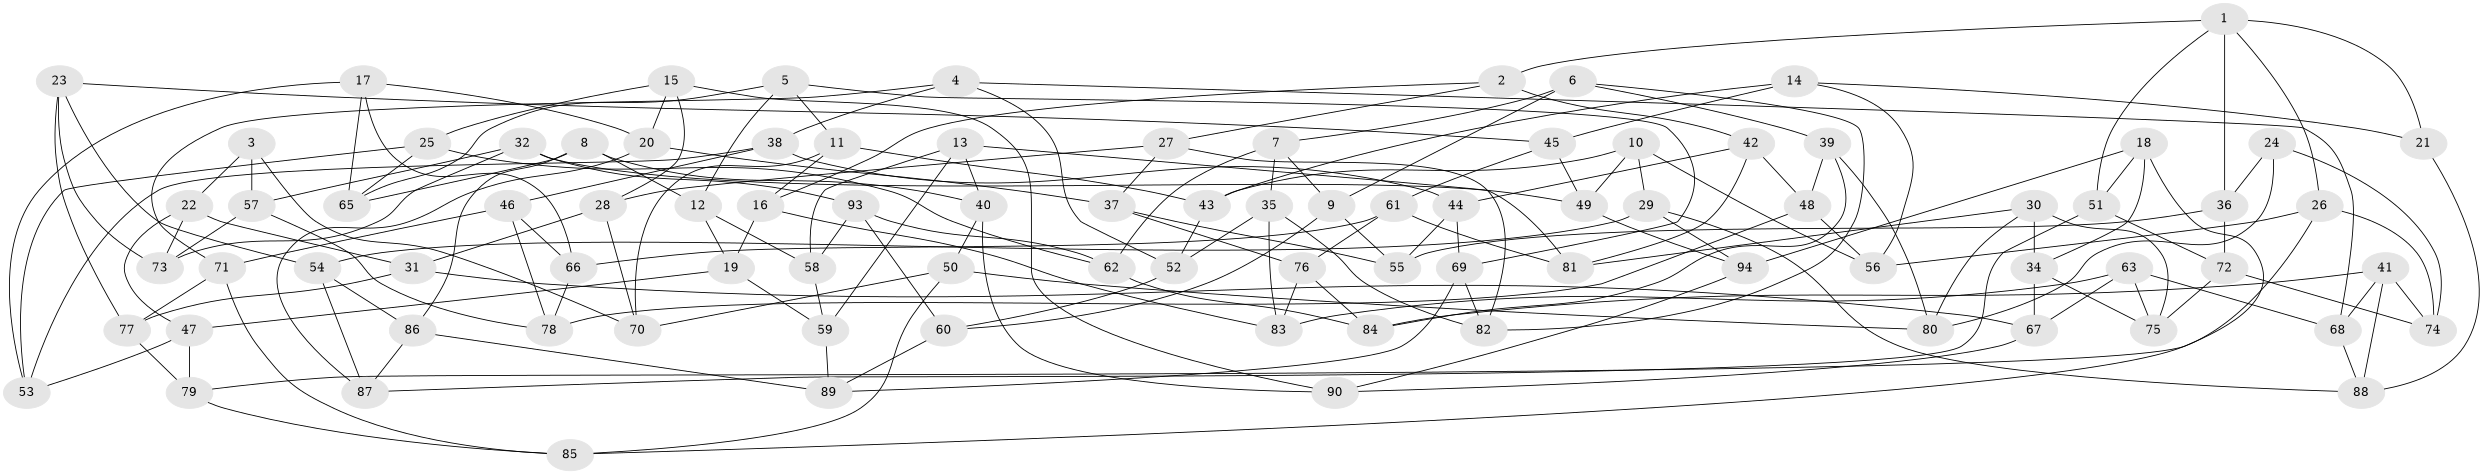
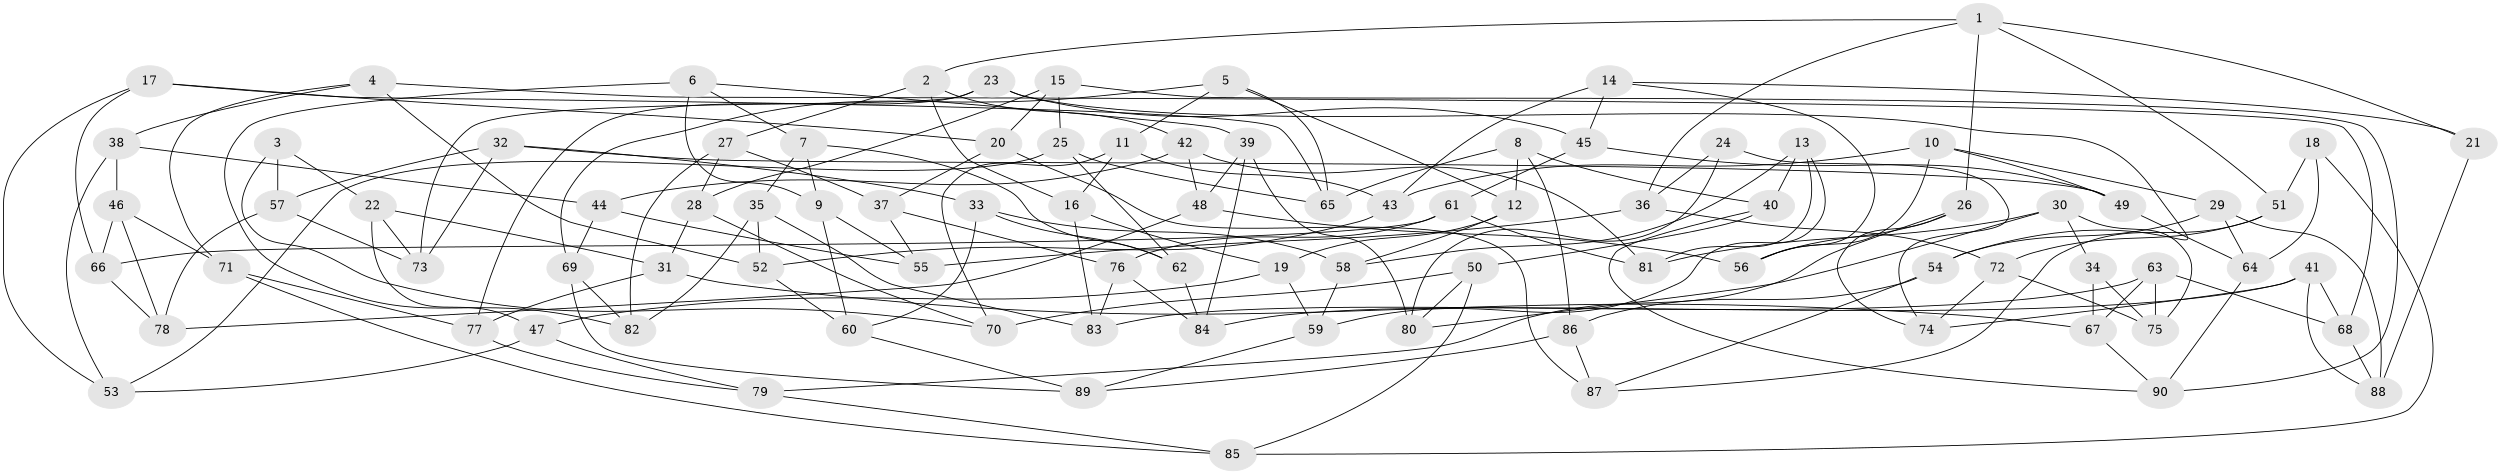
node "93": label "93" -> "33"
edge "18" -- "34": removed
node "94": label "94" -> "64"
